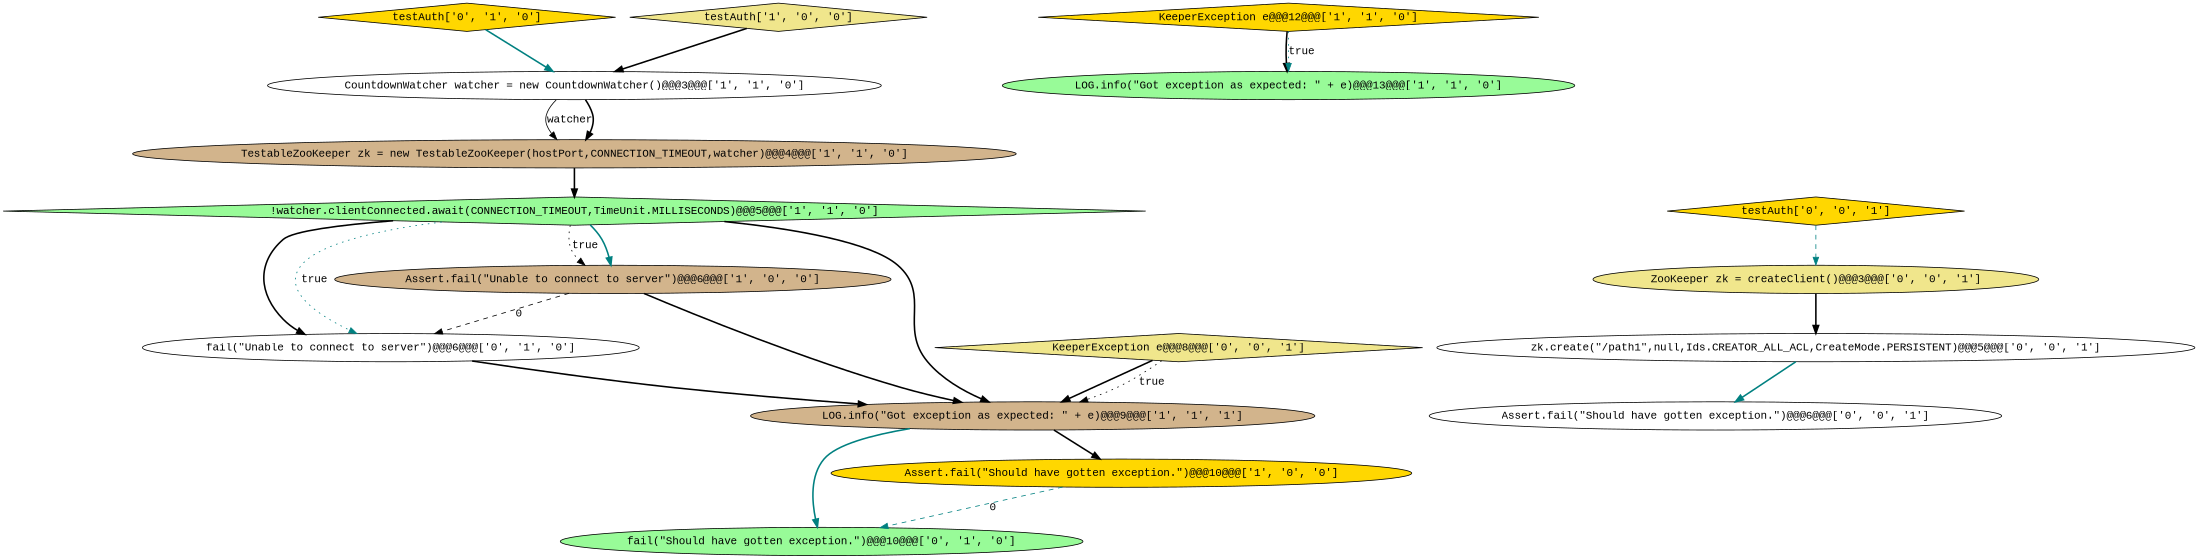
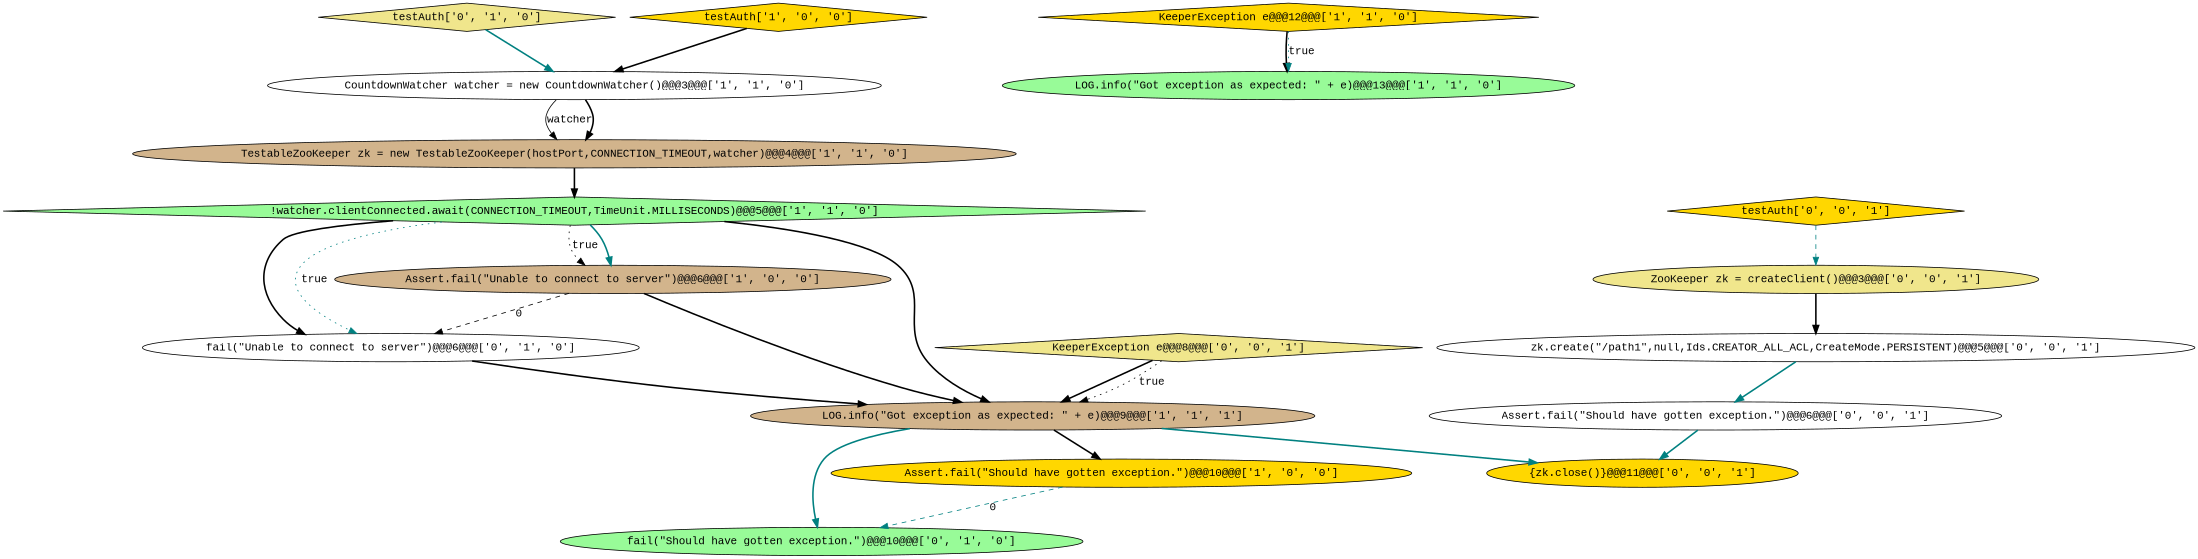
node "testAuth['0', '1', '0']": fillcolor gold -> khaki
node "testAuth['1', '0', '0']": fillcolor khaki -> gold
node "{zk.close()}@@@11@@@['0', '0', '1']": added
